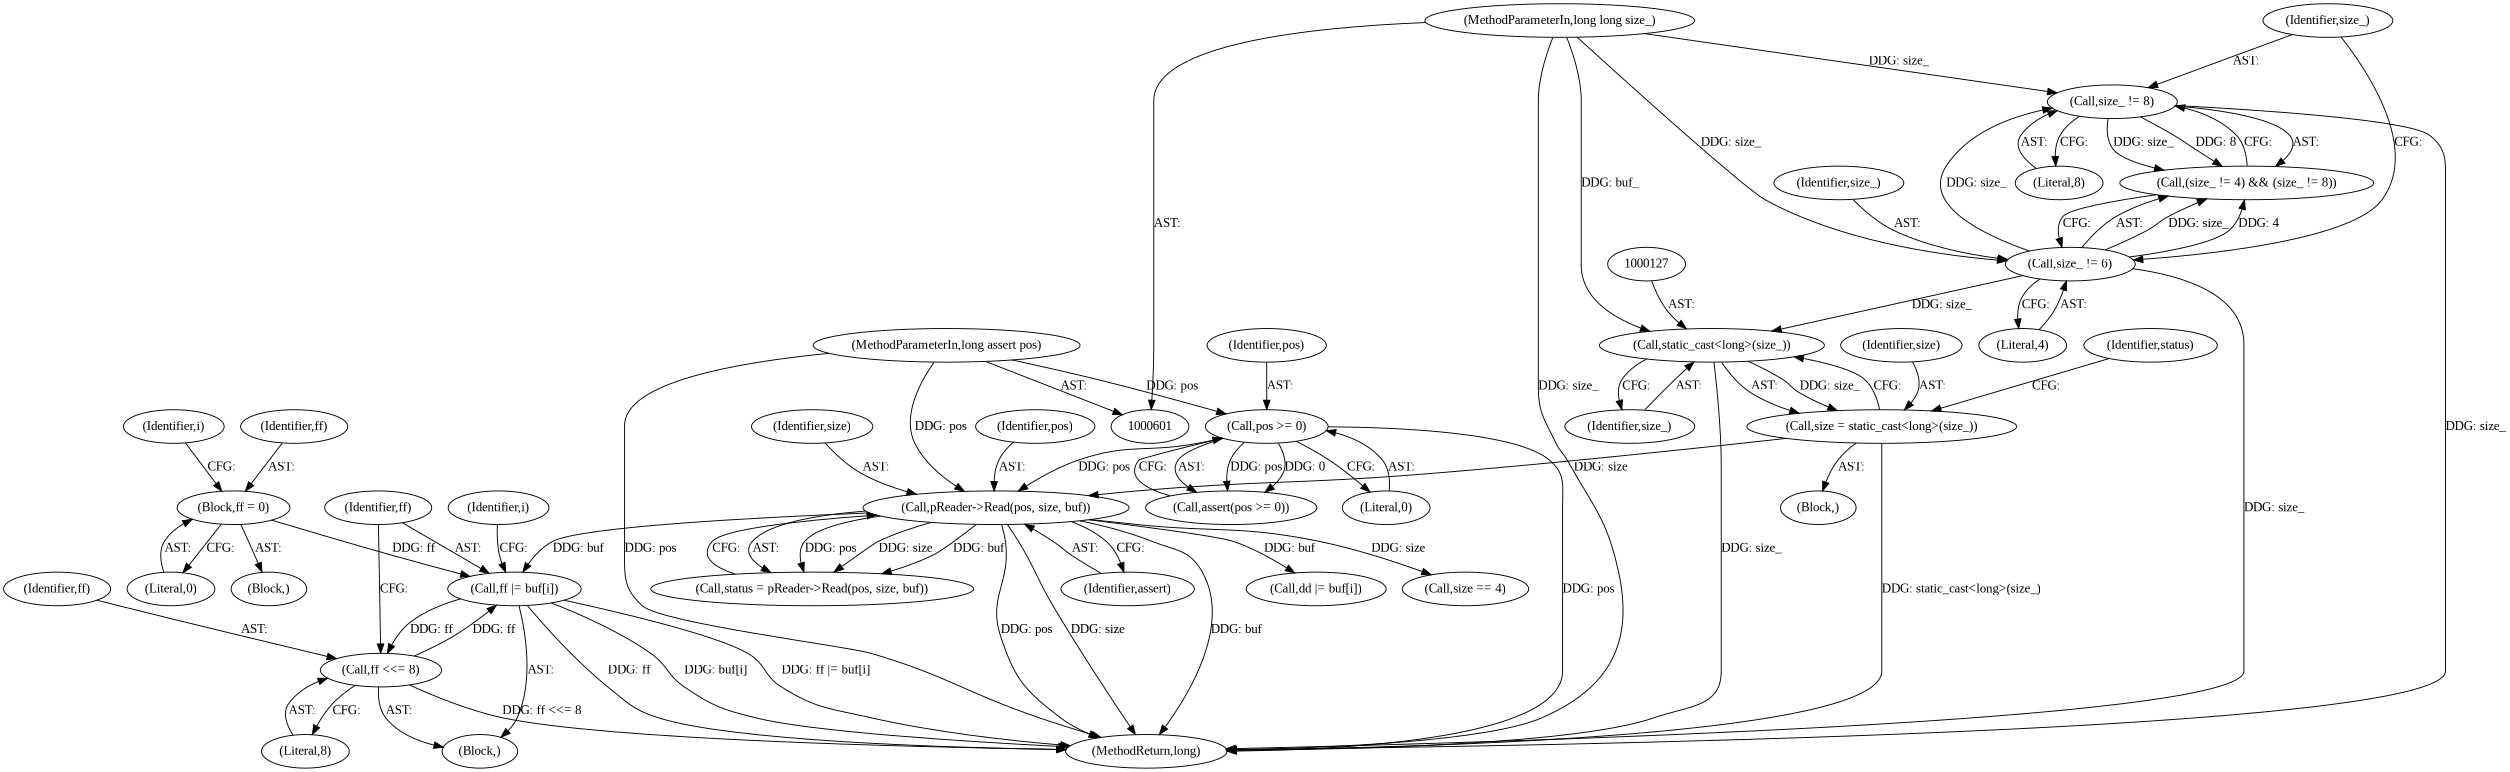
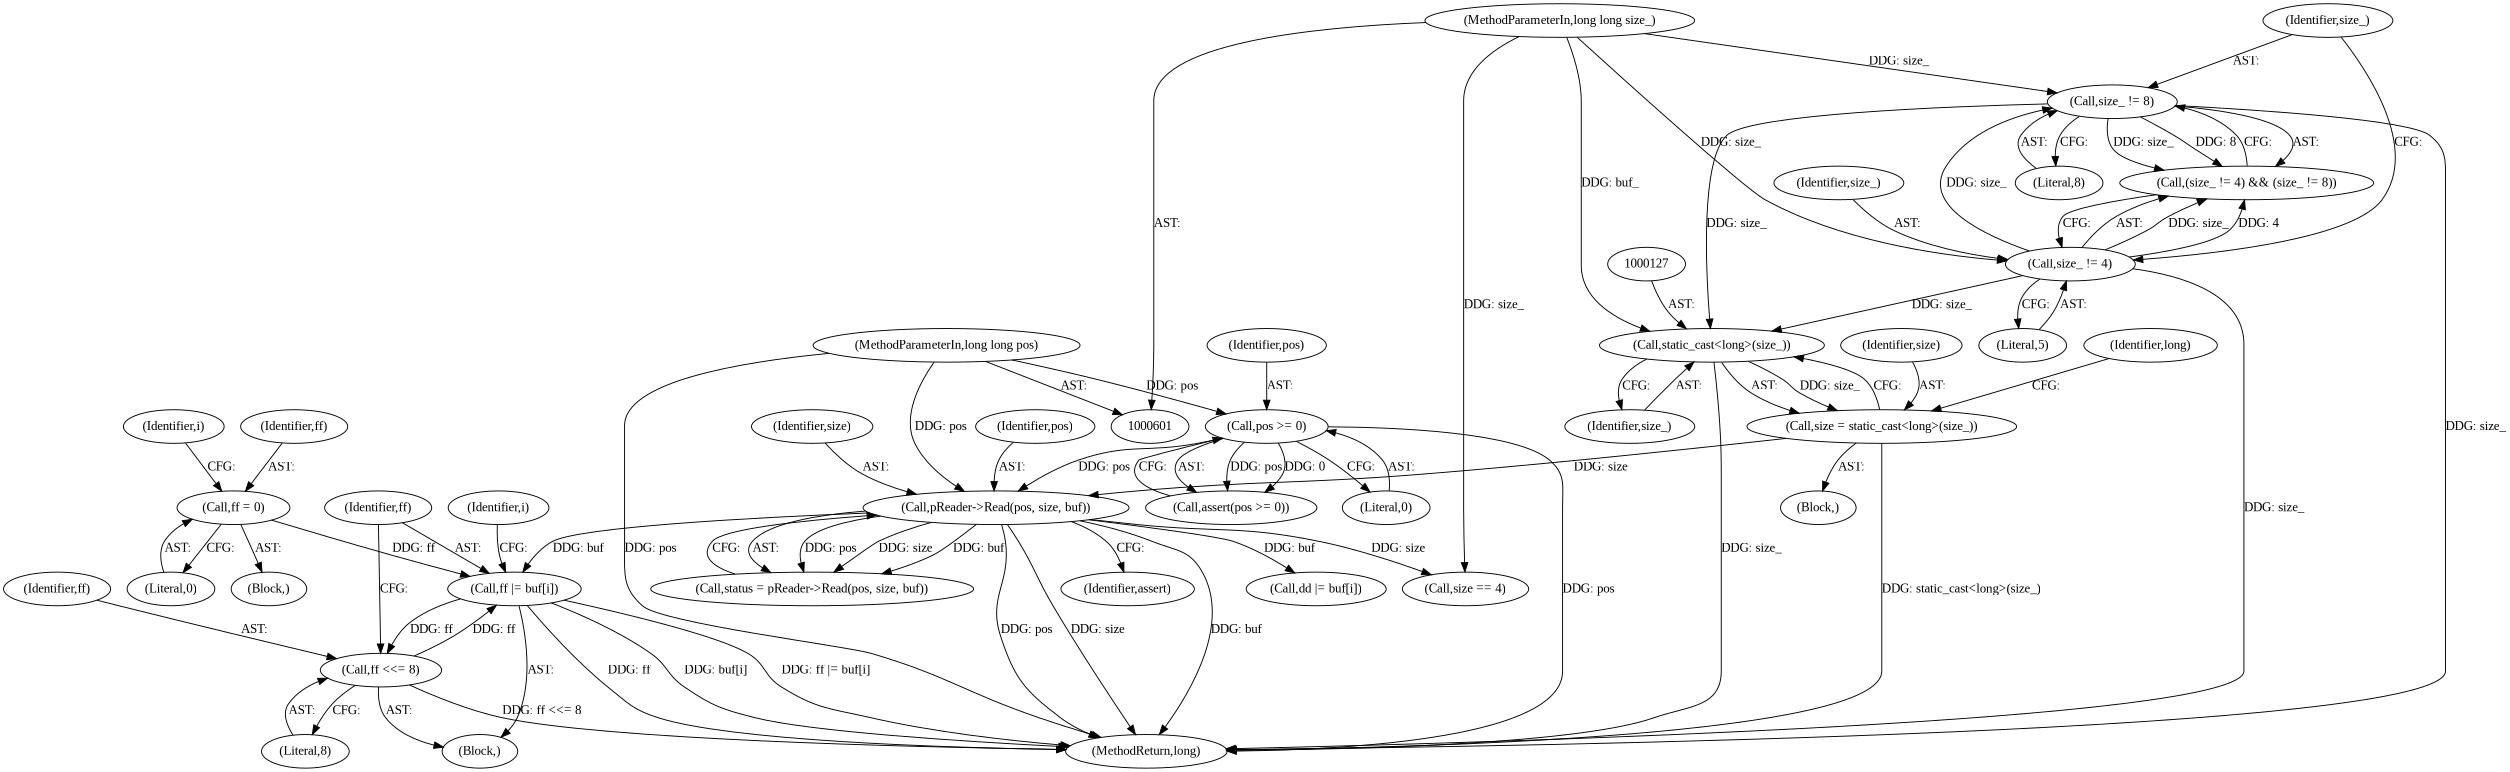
edge "(Call,size_ != 8)" -> "(Call,static_cast<long>(size_))": added, label "DDG: size_"
node "(Call,size_ != 6)": label "(Call,size_ != 6)" -> "(Call,size_ != 4)"
node "(MethodParameterIn,long assert pos)": label "(MethodParameterIn,long assert pos)" -> "(MethodParameterIn,long long pos)"
node "(Literal,4)": label "(Literal,4)" -> "(Literal,5)"
node "(Identifier,status)": label "(Identifier,status)" -> "(Identifier,long)"
node "(Block,ff = 0)": label "(Block,ff = 0)" -> "(Call,ff = 0)"
edge "(MethodParameterIn,long long size_)" -> "(MethodReturn,long)": now "(MethodParameterIn,long long size_)" -> "(Call,size == 4)"
edge "(Identifier,assert)" -> "(Call,pReader->Read(pos, size, buf))": removed, label "AST:"
